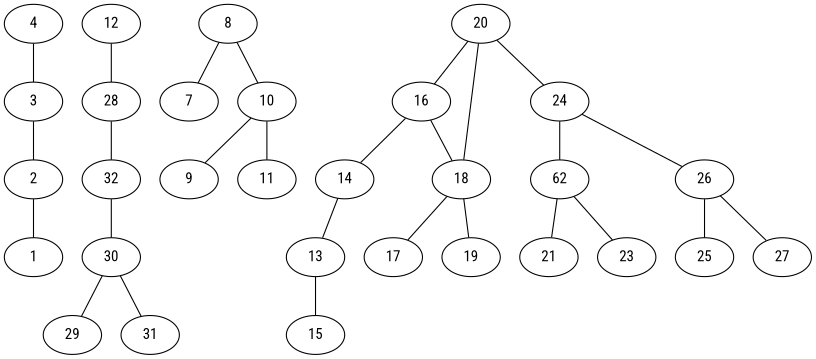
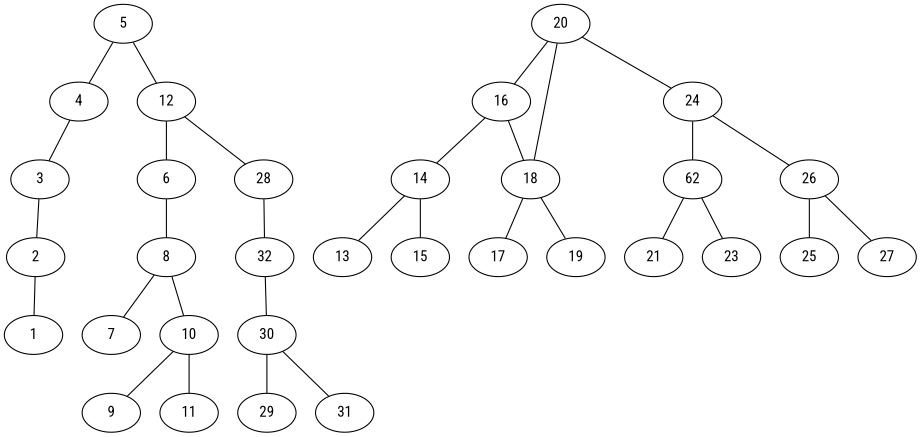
node "5": added
node "6": added
edge "13" -- "15": now "14" -- "15"
